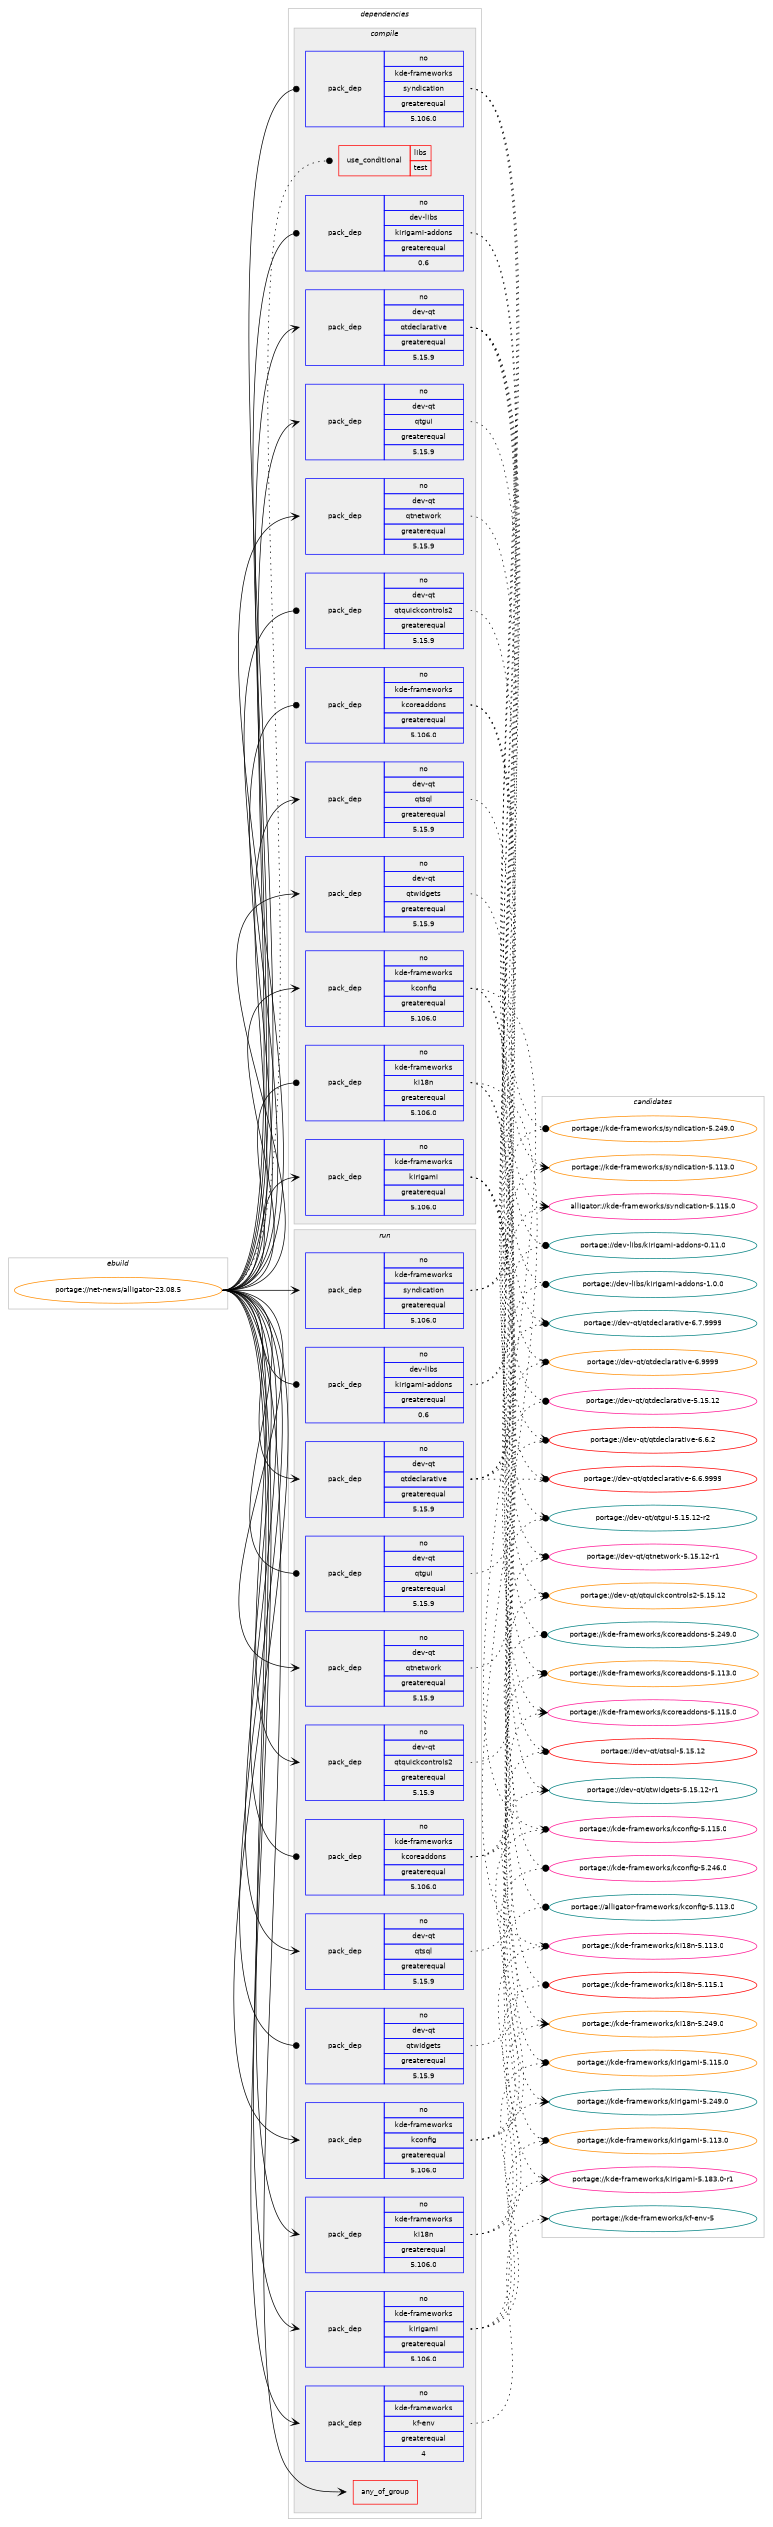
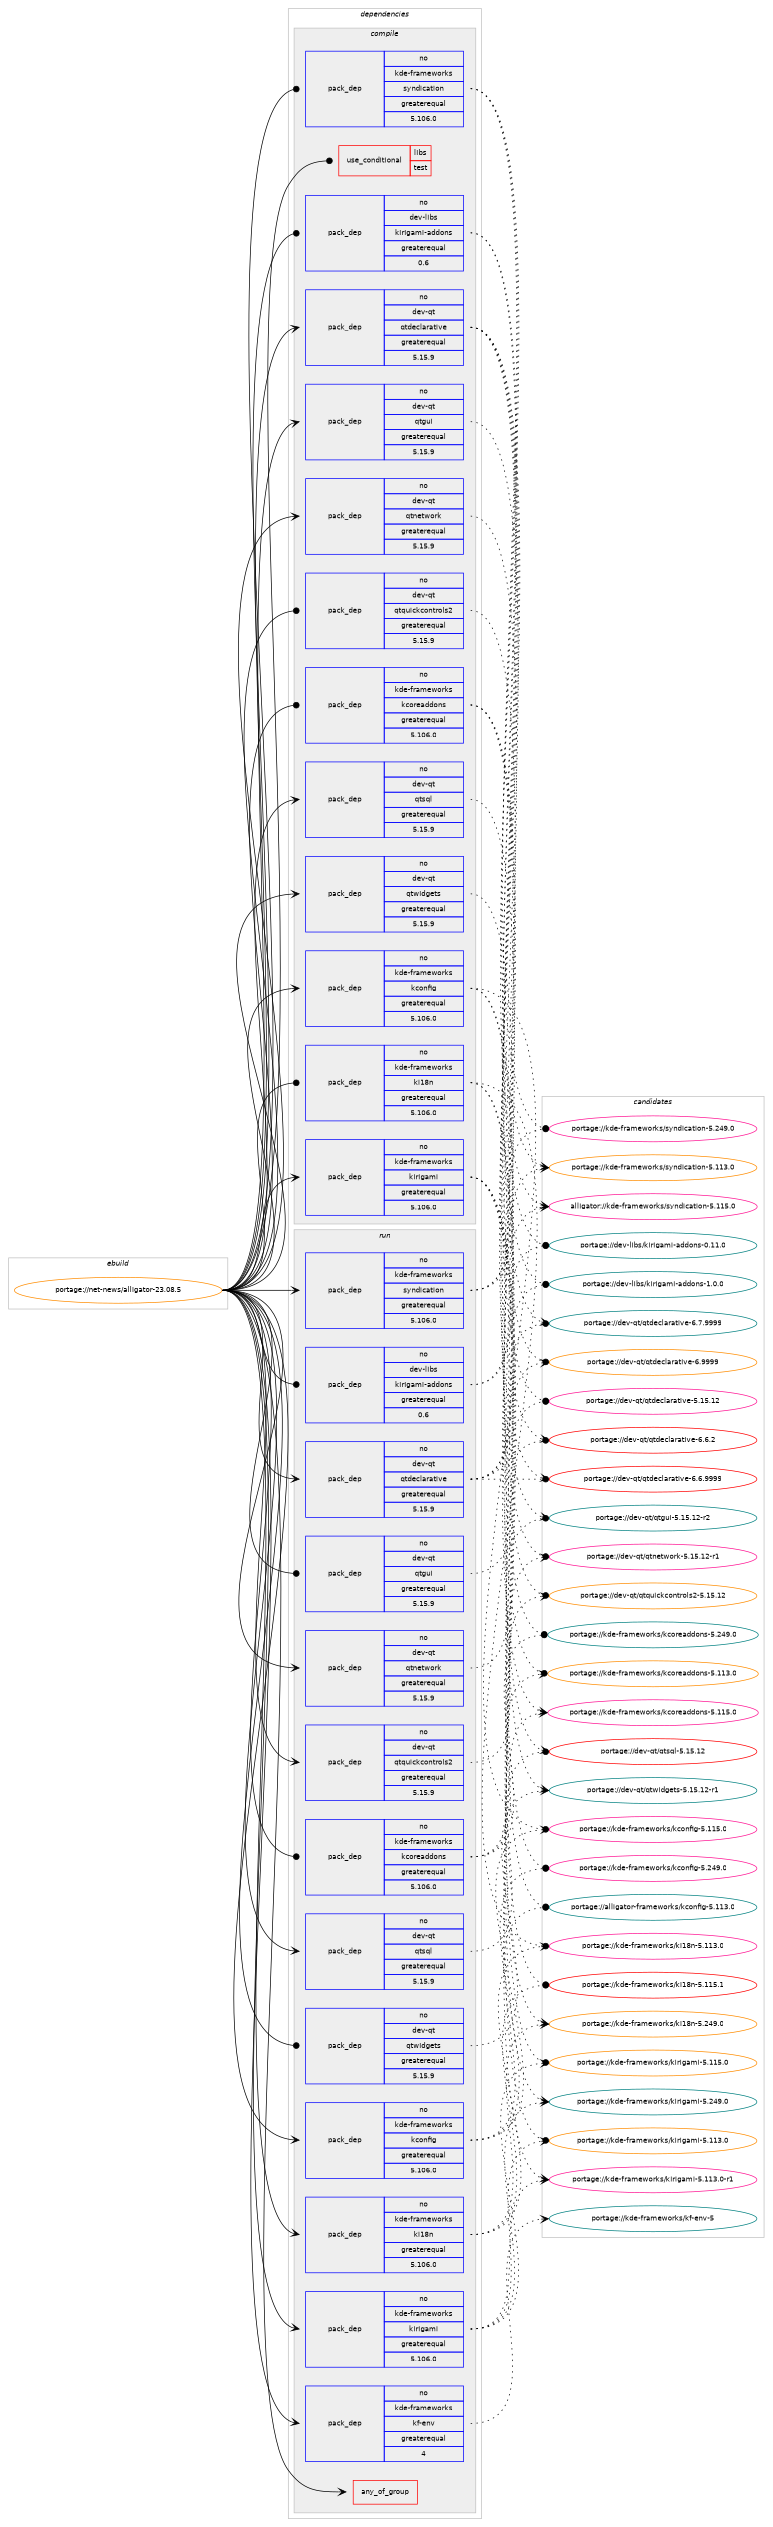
edge "portage://net-news/alligator-23.08.5" -> "use_conditional": style dotted -> solid
node "portage://kde-frameworks/syndication-5.249.0": color darkorange -> deeppink
node "portage://kde-frameworks/kconfig-5.246.0": label "portage://kde-frameworks/kconfig-5.246.0" -> "portage://kde-frameworks/kconfig-5.249.0"
node "portage://kde-frameworks/kirigami-5.183.0-r1": label "portage://kde-frameworks/kirigami-5.183.0-r1" -> "portage://kde-frameworks/kirigami-5.113.0-r1"
